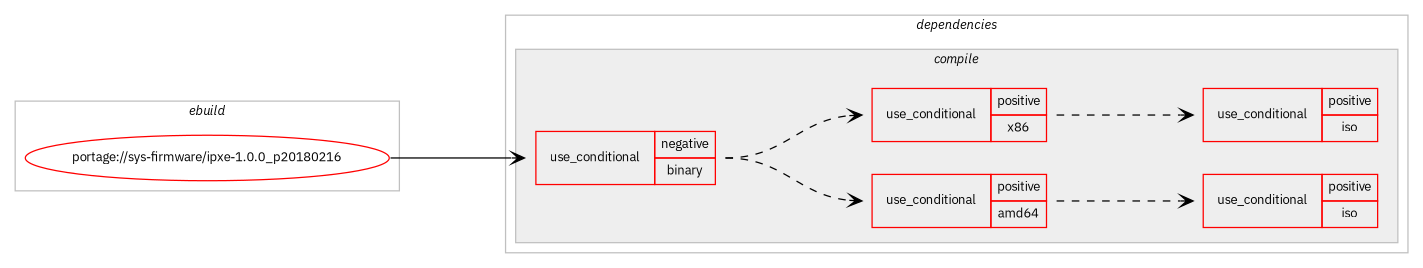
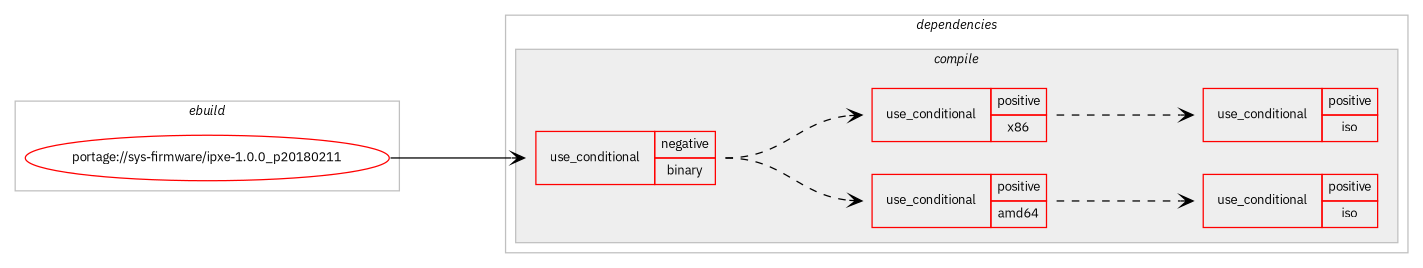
node "portage://sys-firmware/ipxe-1.0.0_p20180216": label "portage://sys-firmware/ipxe-1.0.0_p20180216" -> "portage://sys-firmware/ipxe-1.0.0_p20180211"
